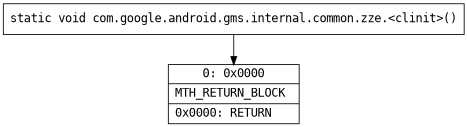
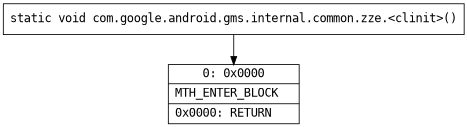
node "0: 0x0000": text "MTH_RETURN_BLOCK" -> "MTH_ENTER_BLOCK"
